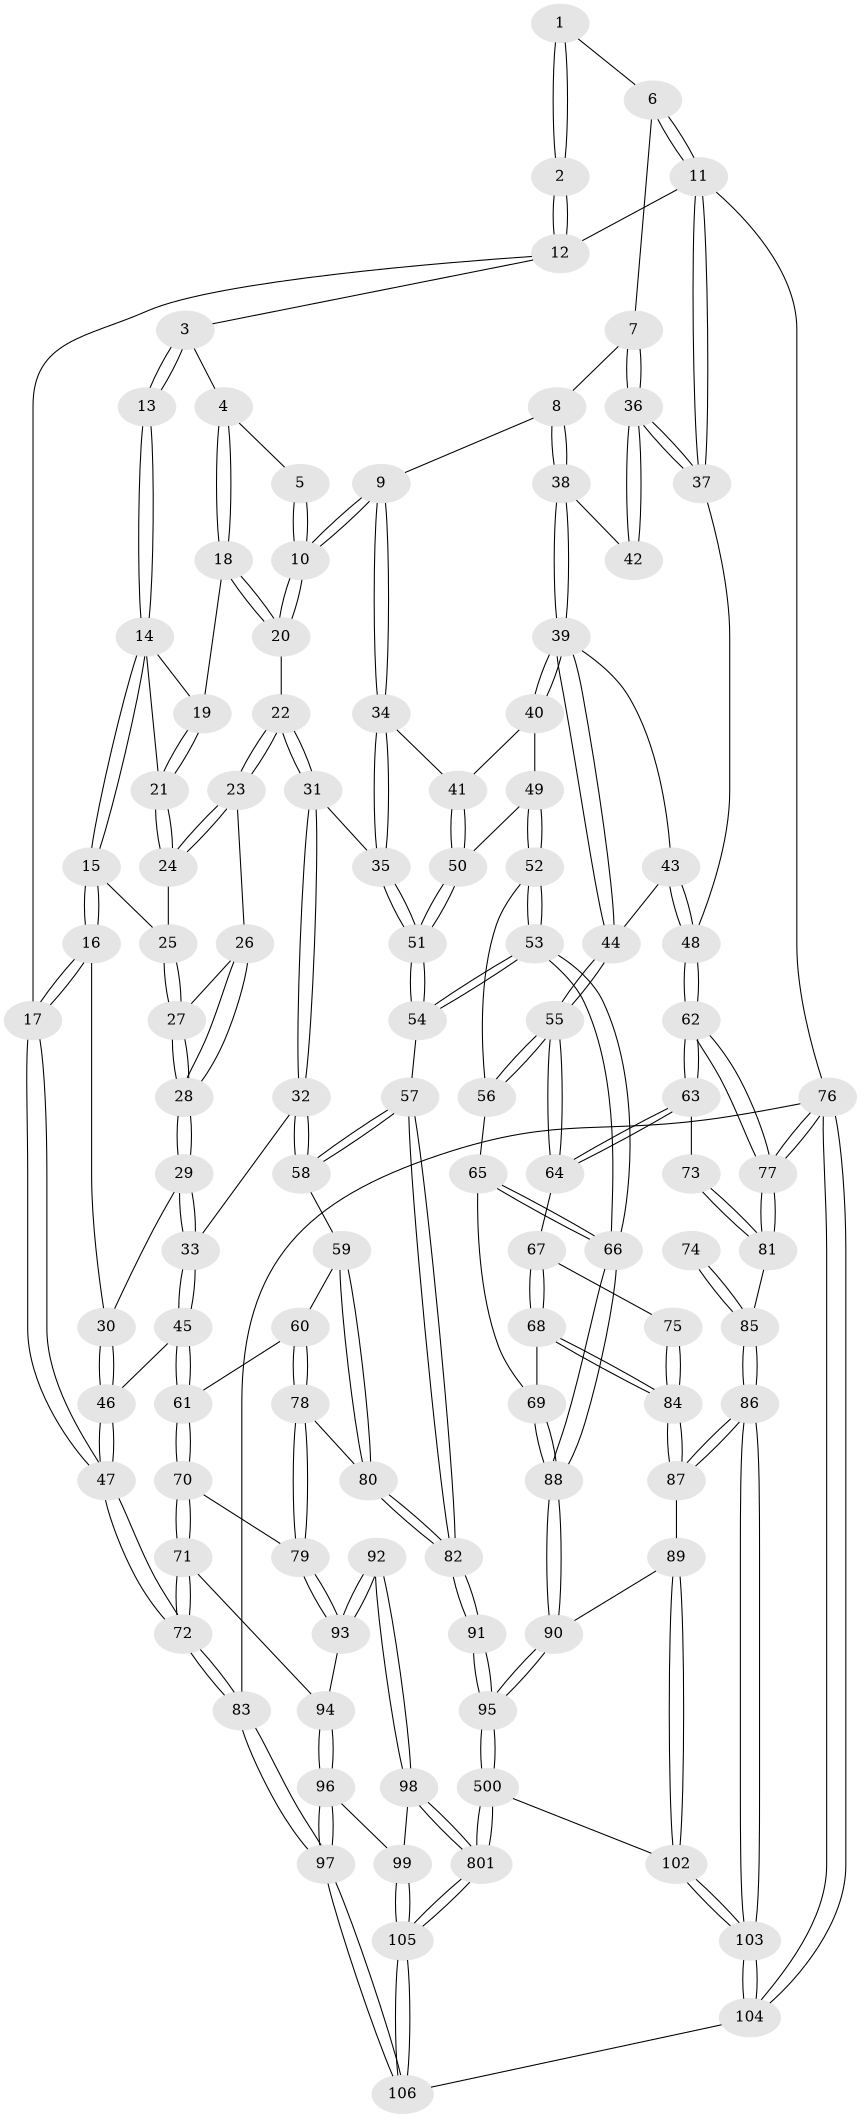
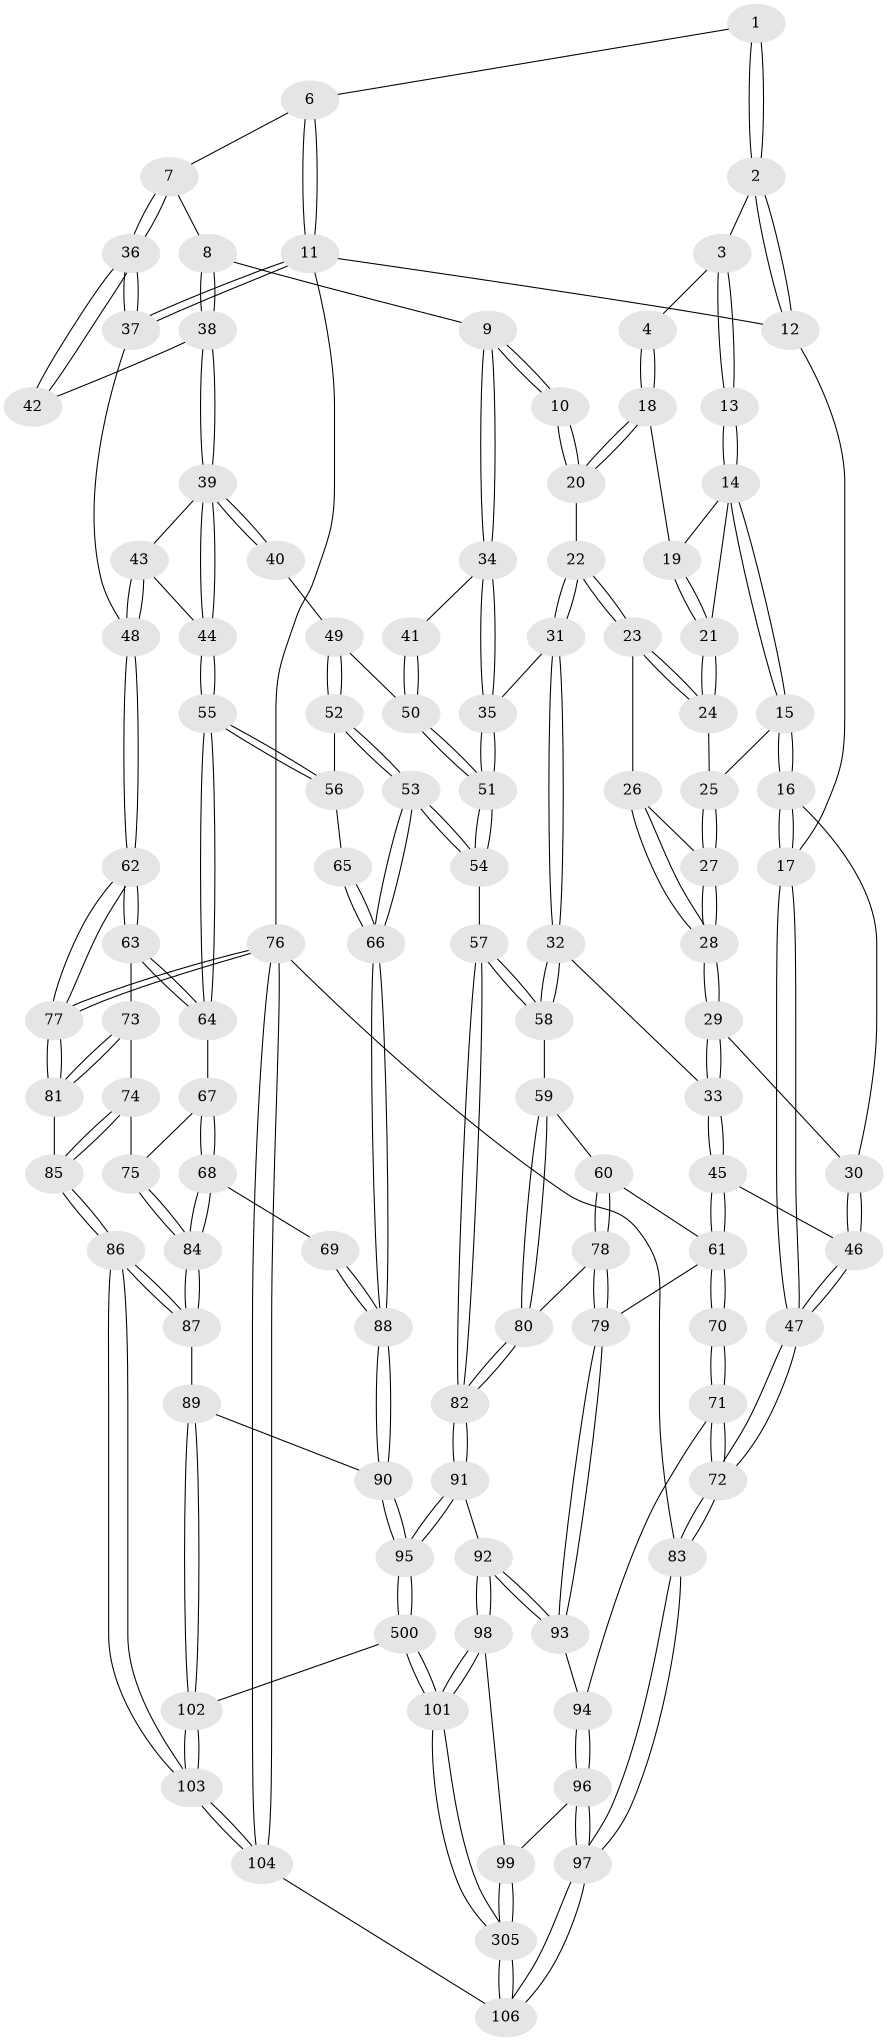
edge "12" -- "3": now "2" -- "3"
node "5": removed
edge "40" -- "41": removed
edge "73" -- "74": added
edge "74" -- "75": added
edge "65" -- "69": removed
edge "70" -- "79": now "61" -- "79"
edge "91" -- "92": added
node "801": label "801" -> "101"
node "105": label "105" -> "305"
